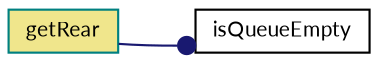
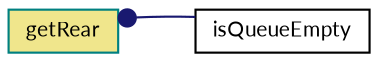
edge "getRear" -> "isQueueEmpty": reversed
